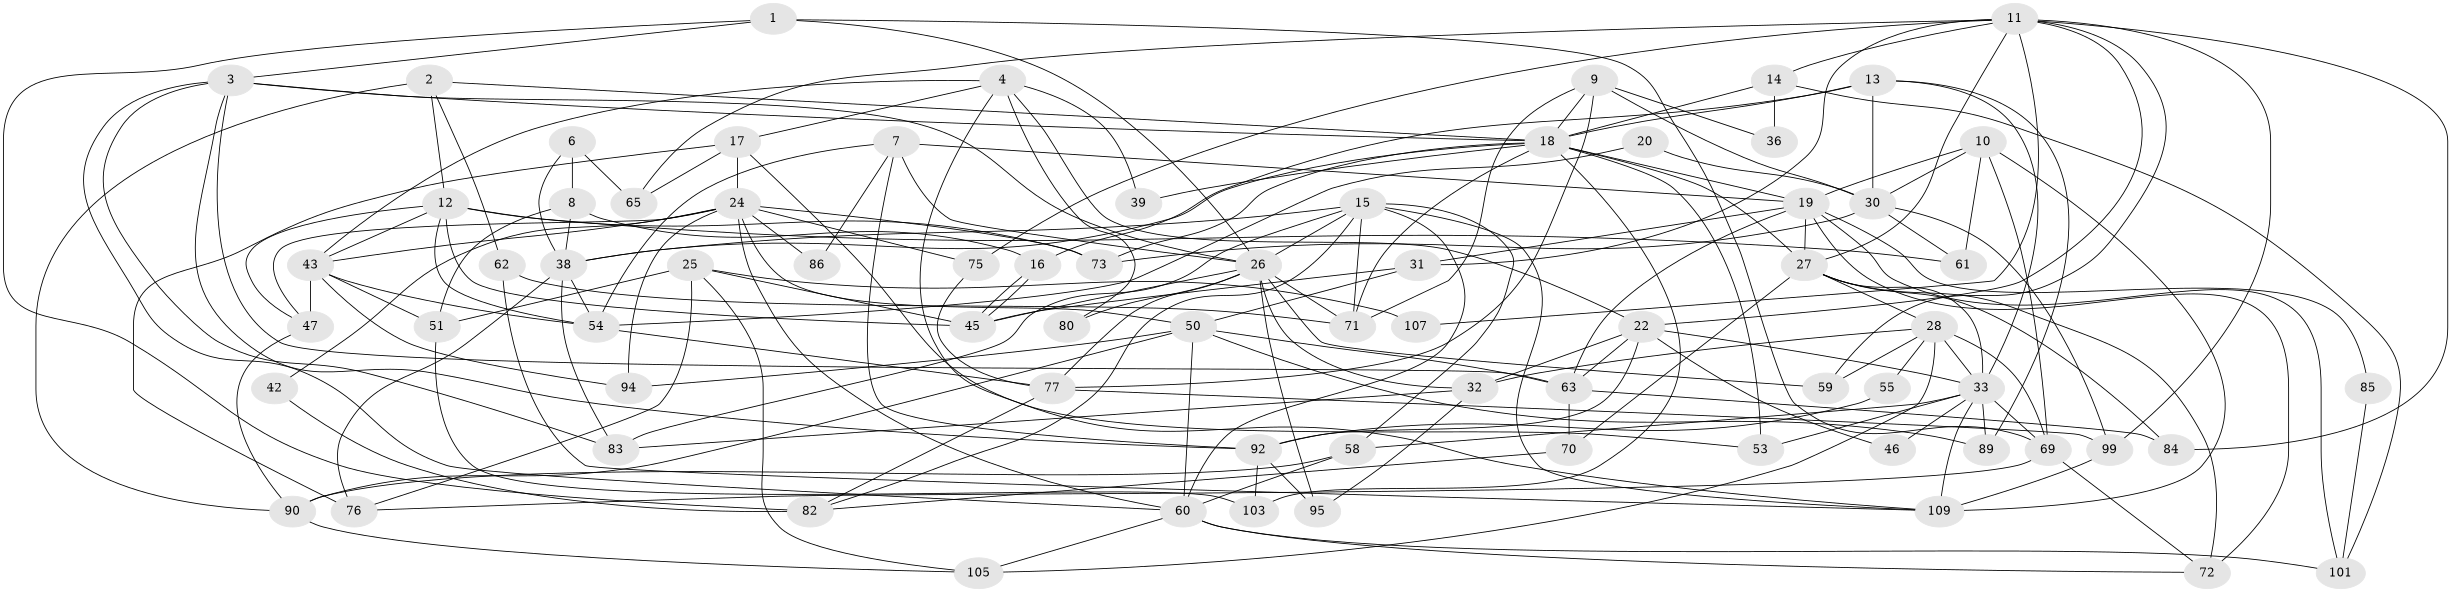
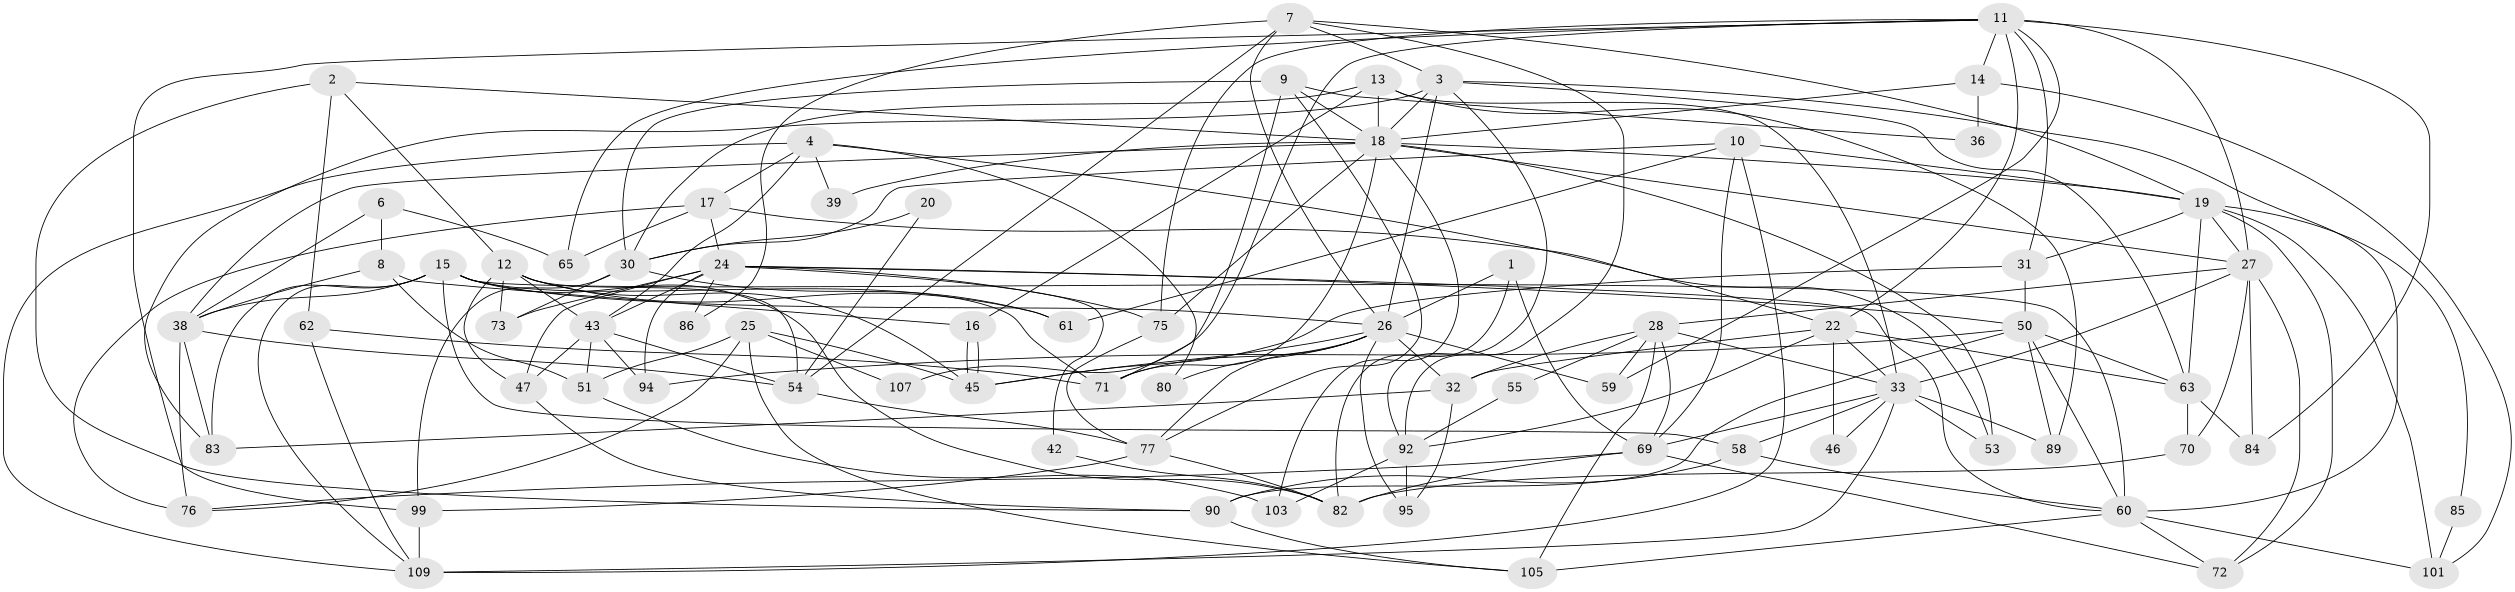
edge "1" -- "3": now "7" -- "3"
edge "18" -- "73": now "18" -- "75"
edge "69" -- "82": added
